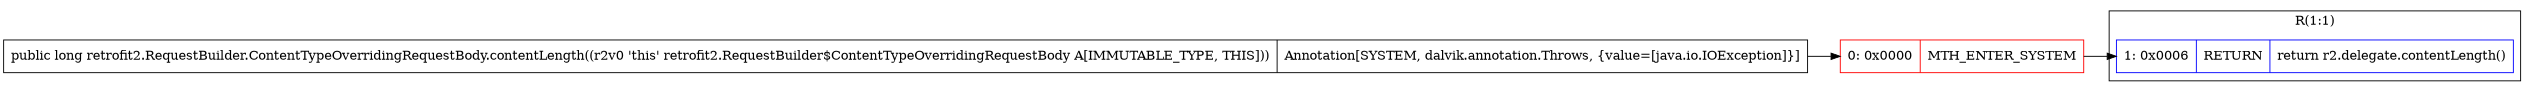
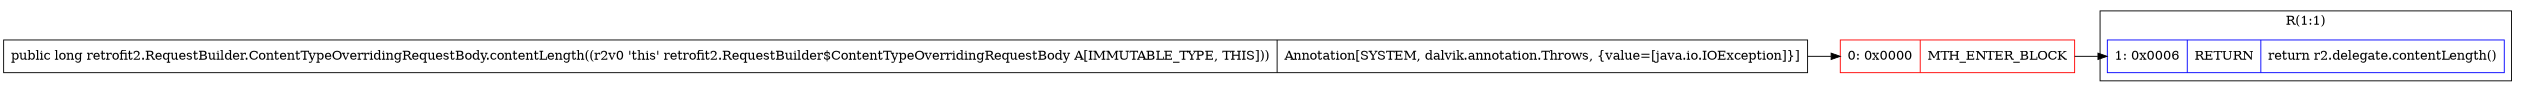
node "0: 0x0000": text "MTH_ENTER_SYSTEM" -> "MTH_ENTER_BLOCK"
